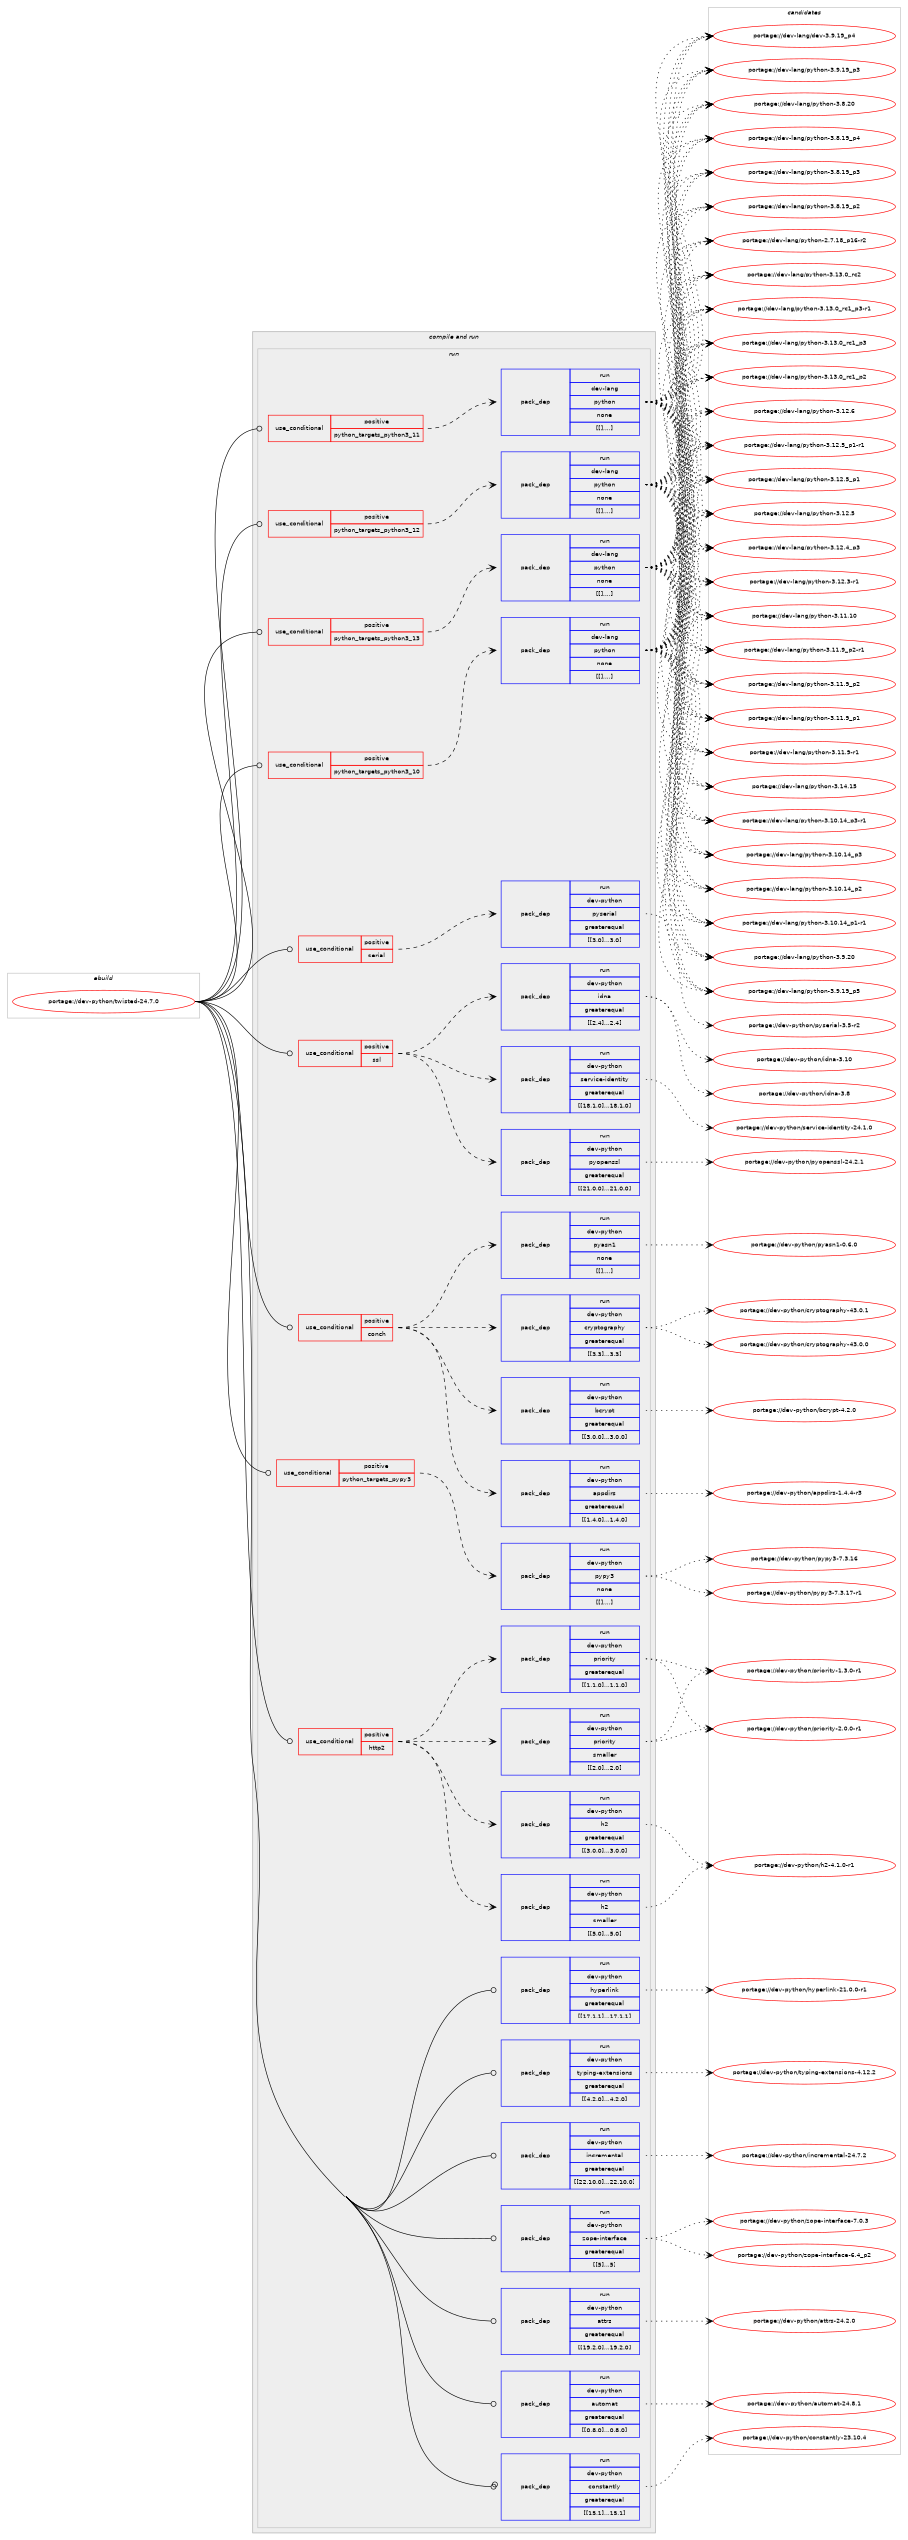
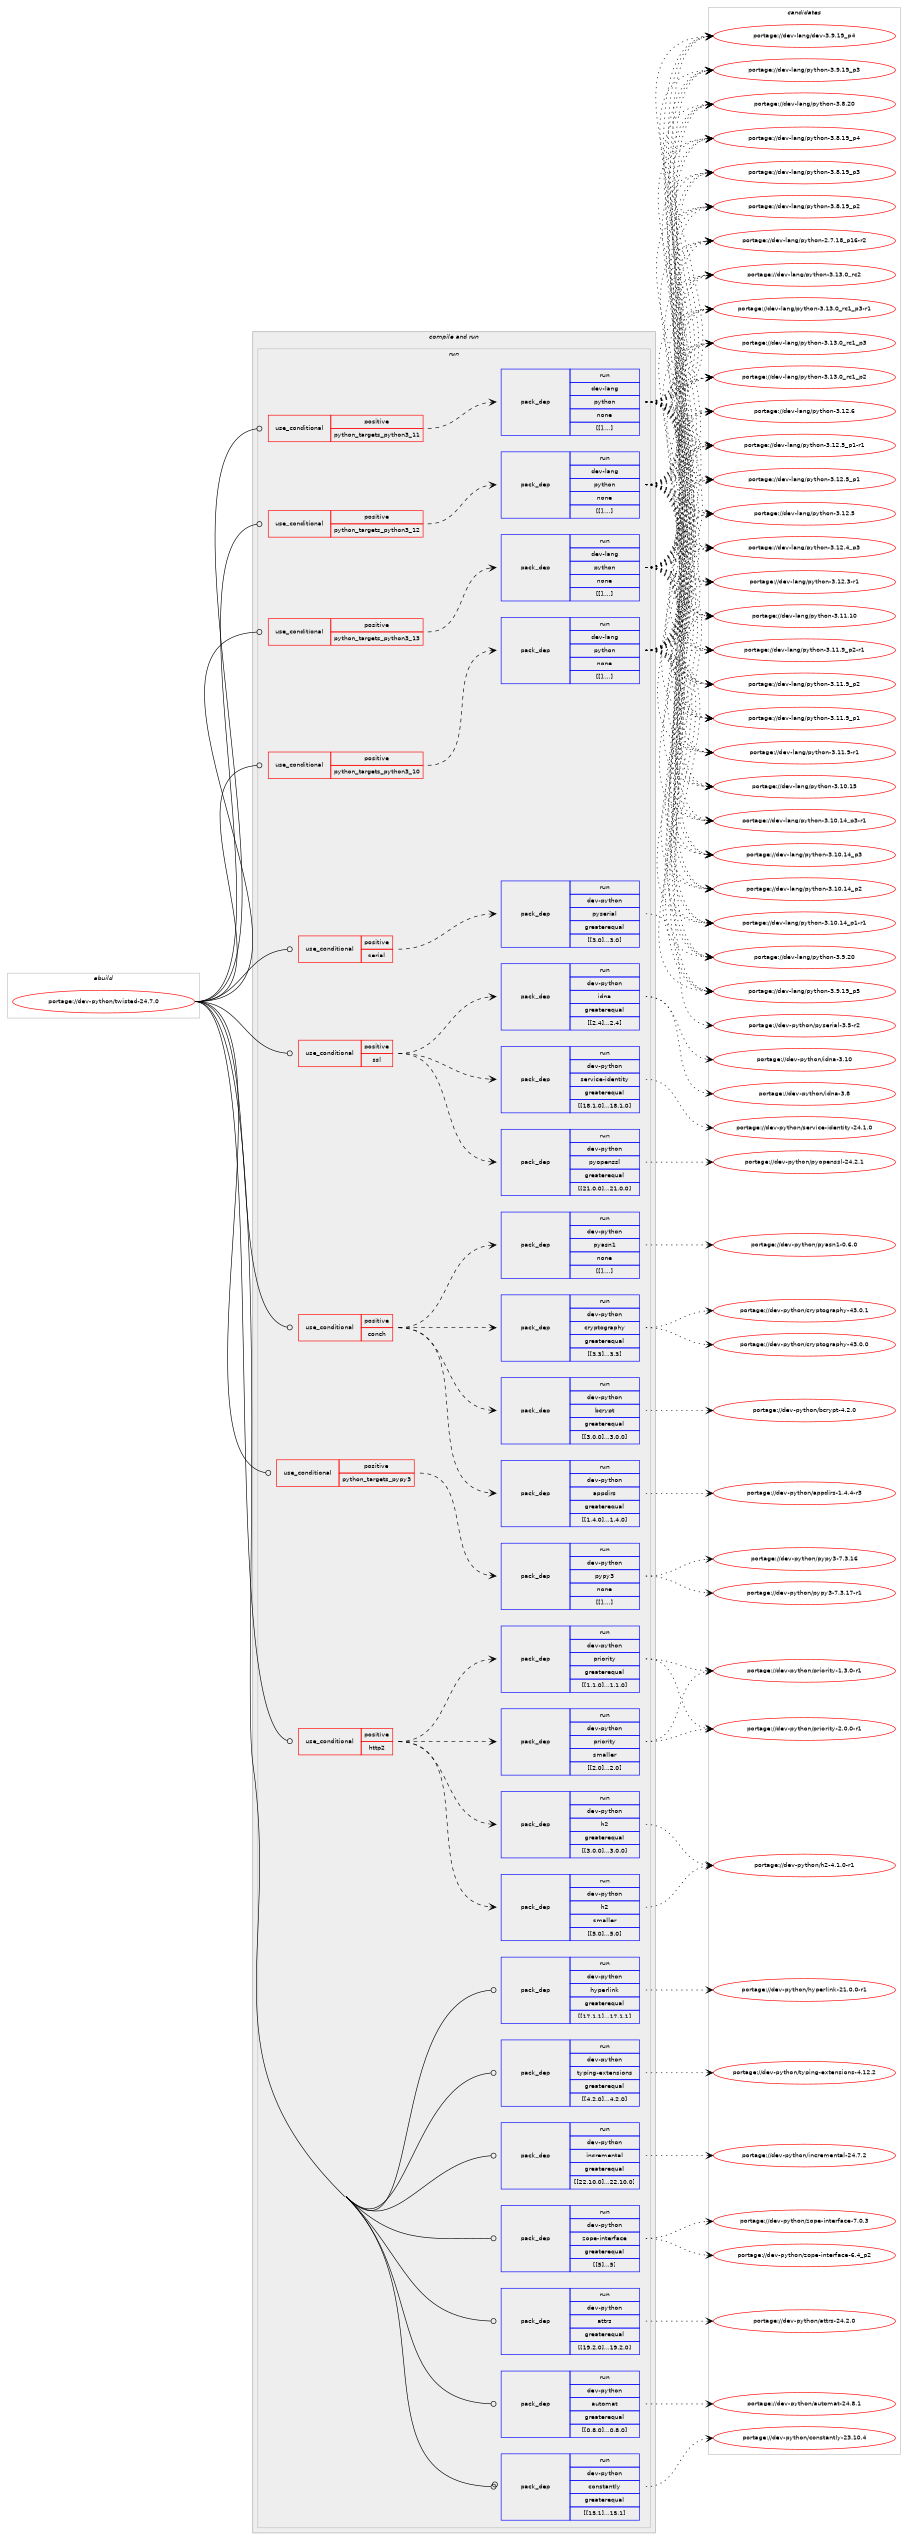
node "portage://dev-lang/python-3.14.15": label "portage://dev-lang/python-3.14.15" -> "portage://dev-lang/python-3.10.15"
